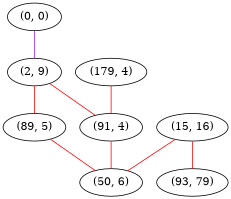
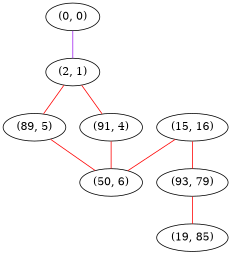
node "(2, 9)": label "(2, 9)" -> "(2, 1)"
node "(179, 4)": removed
node "(19, 85)": added
